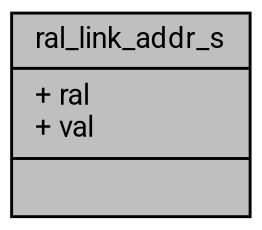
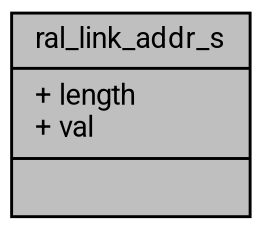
node "ral_link_addr_s": text "+ ral" -> "+ length"
